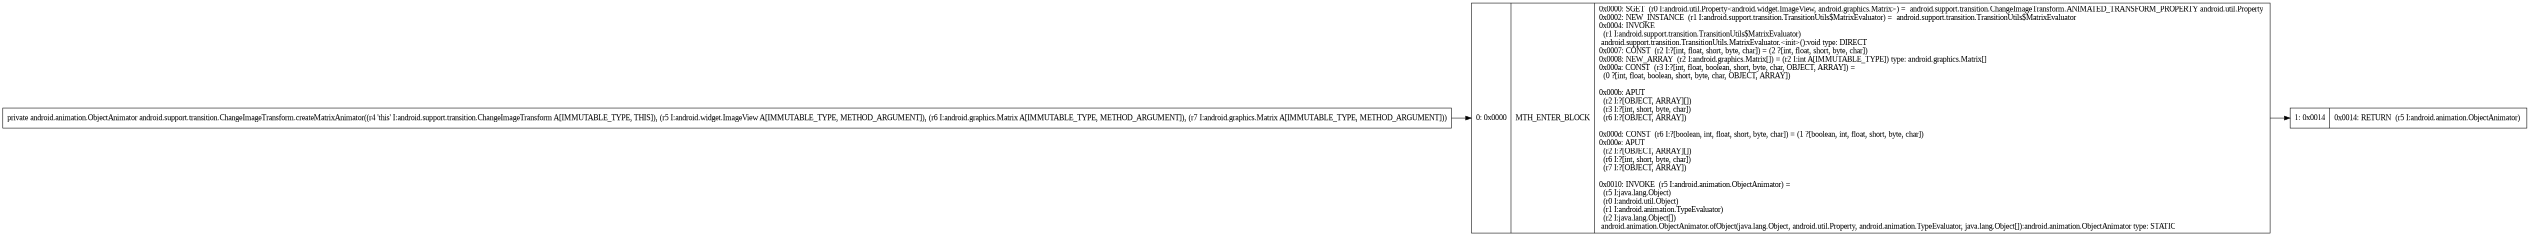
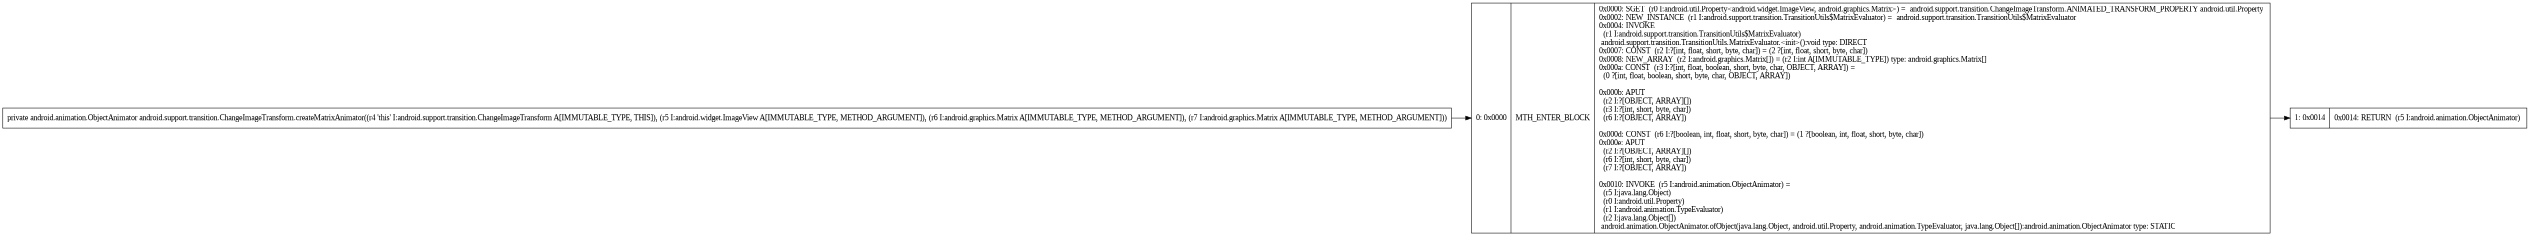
node "0: 0x0000": text "(r0 I:android.util.Object)" -> "(r0 I:android.util.Property)"
